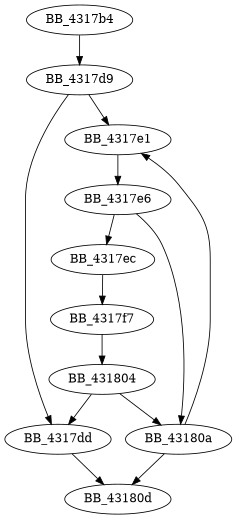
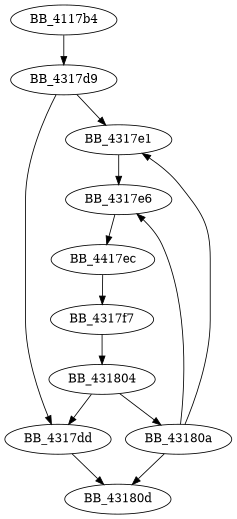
node "BB_4317b4": label "BB_4317b4" -> "BB_4117b4"
node "BB_4317ec": label "BB_4317ec" -> "BB_4417ec"
edge "BB_4317e6" -> "BB_43180a": reversed
